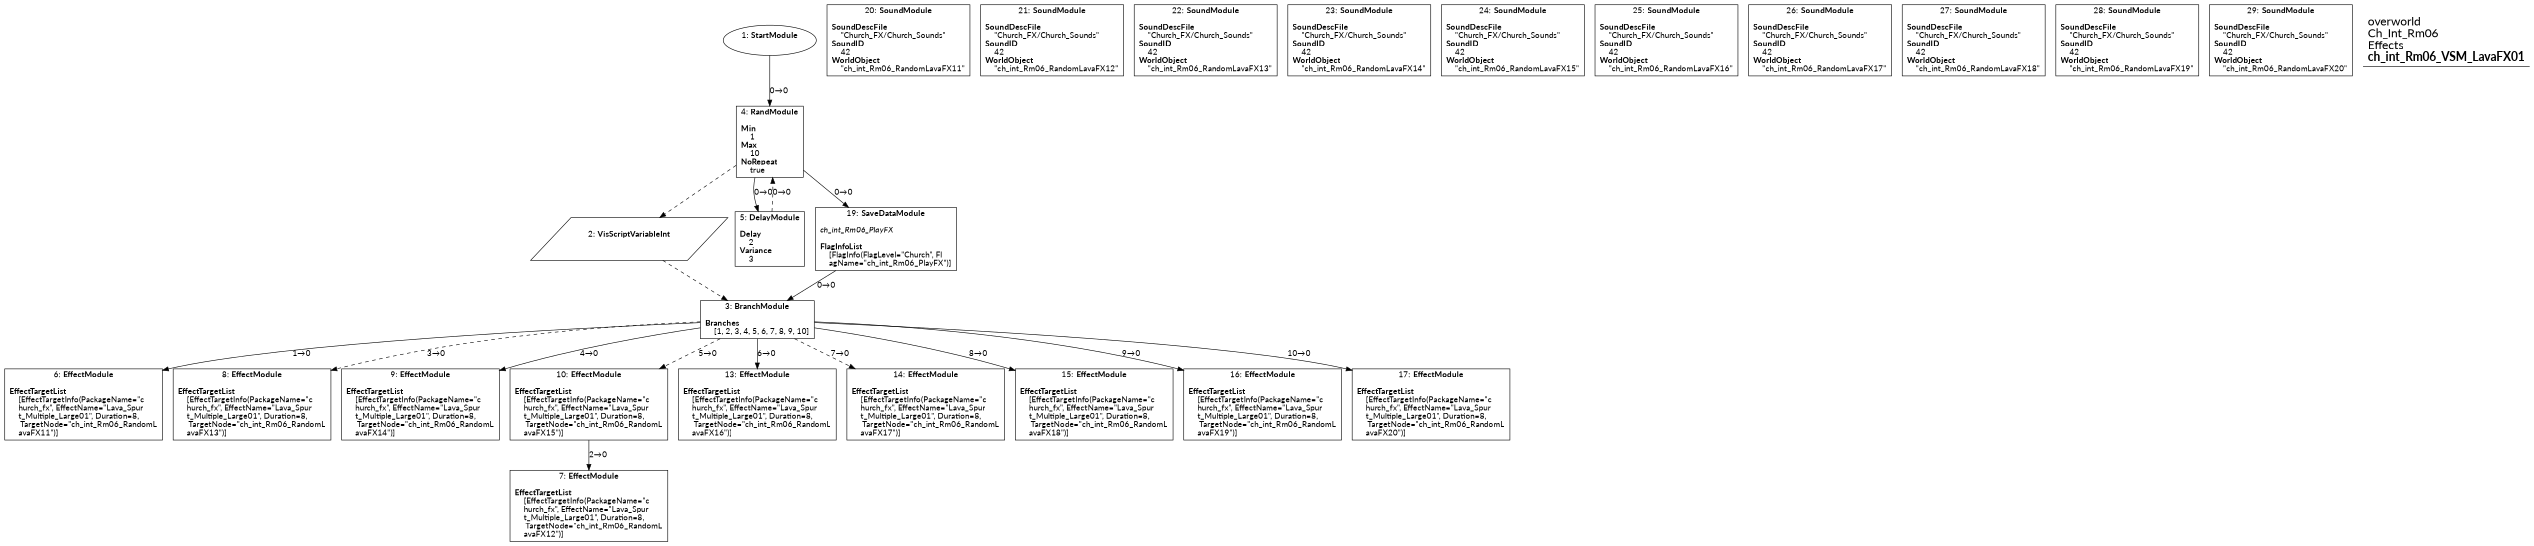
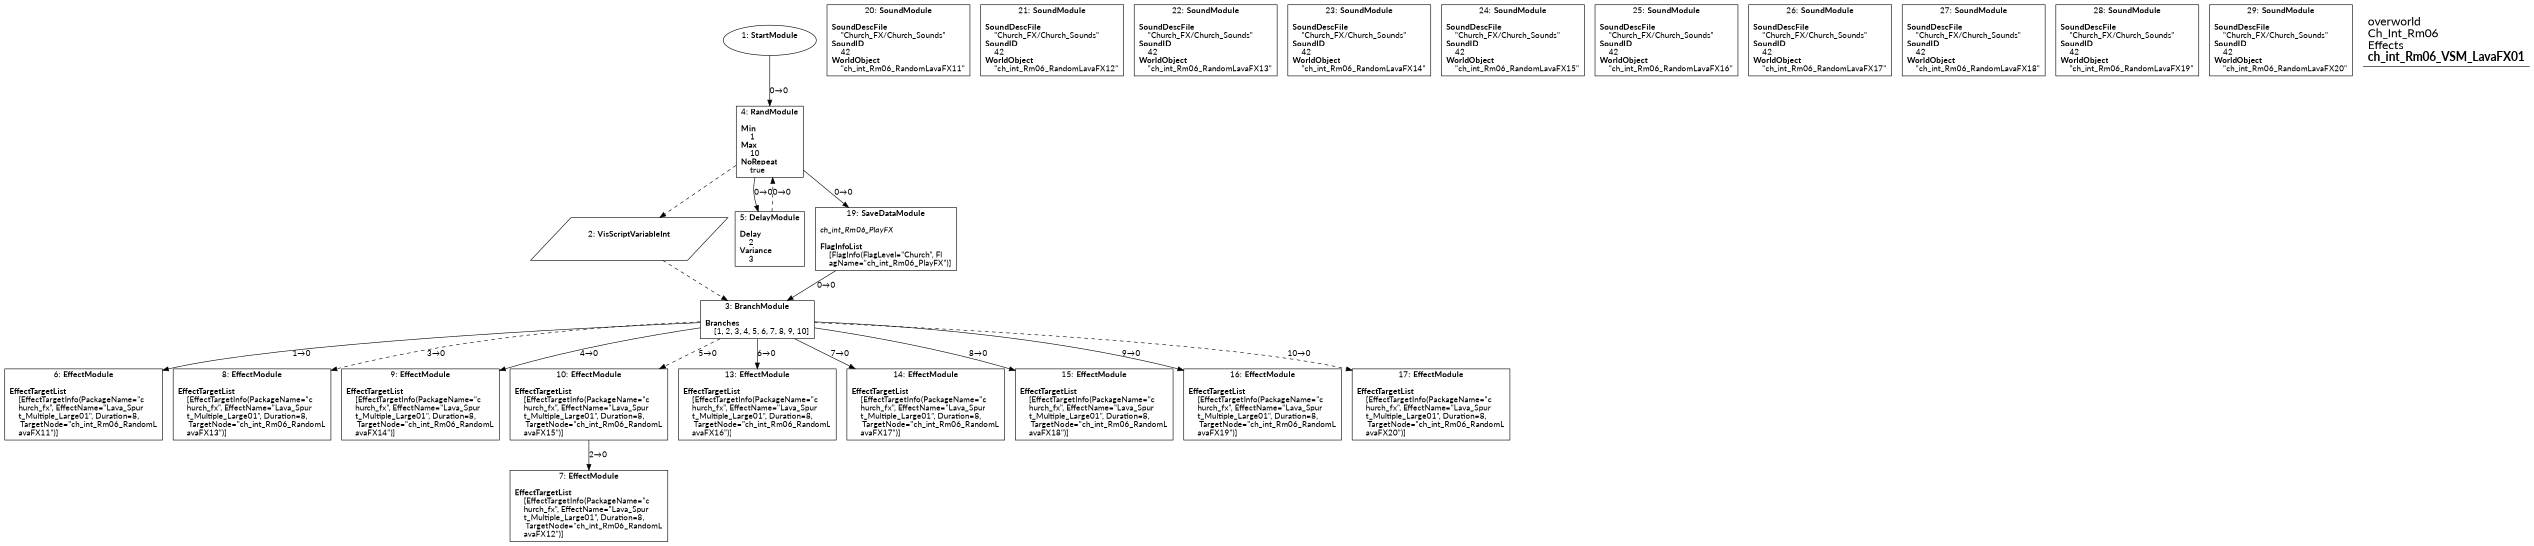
edge "3:" -> "17:": style solid -> dashed
edge "3:" -> "14:": style dashed -> solid
